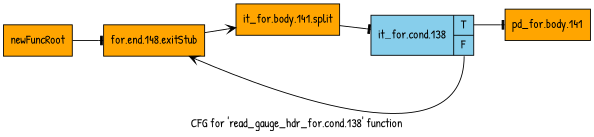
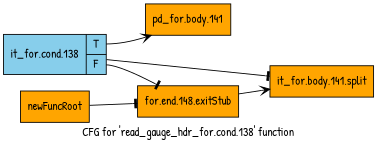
edge "it_for.cond.138" -> "pd_for.body.141": arrowhead tee -> vee
edge "it_for.body.141.split" -> "it_for.cond.138": reversed
edge "it_for.cond.138" -> "for.end.148.exitStub": arrowhead vee -> tee
